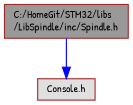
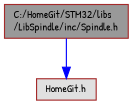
node "Console.h": label "Console.h" -> "HomeGit.h"
